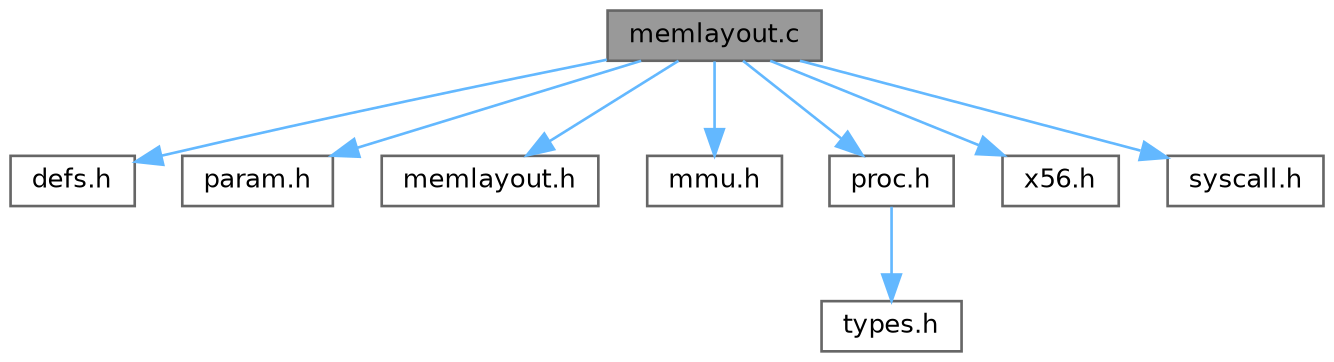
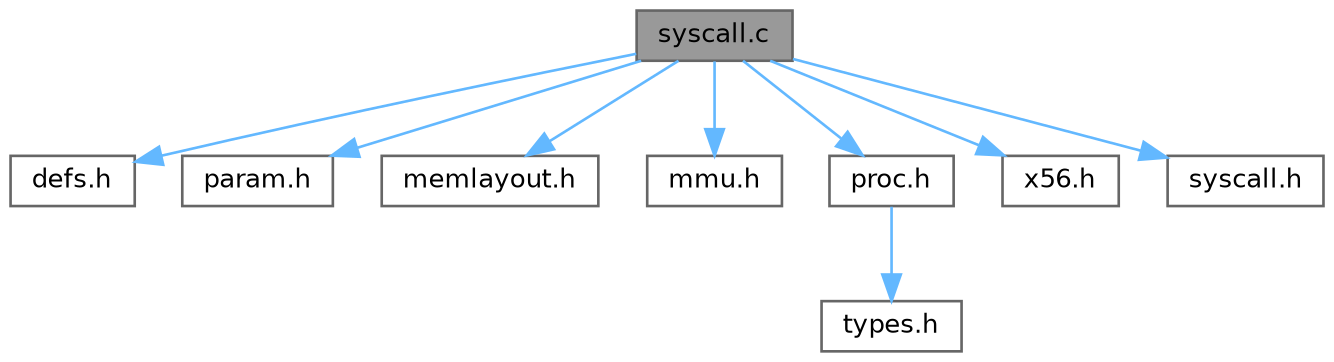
node "memlayout.c": label "memlayout.c" -> "syscall.c"
